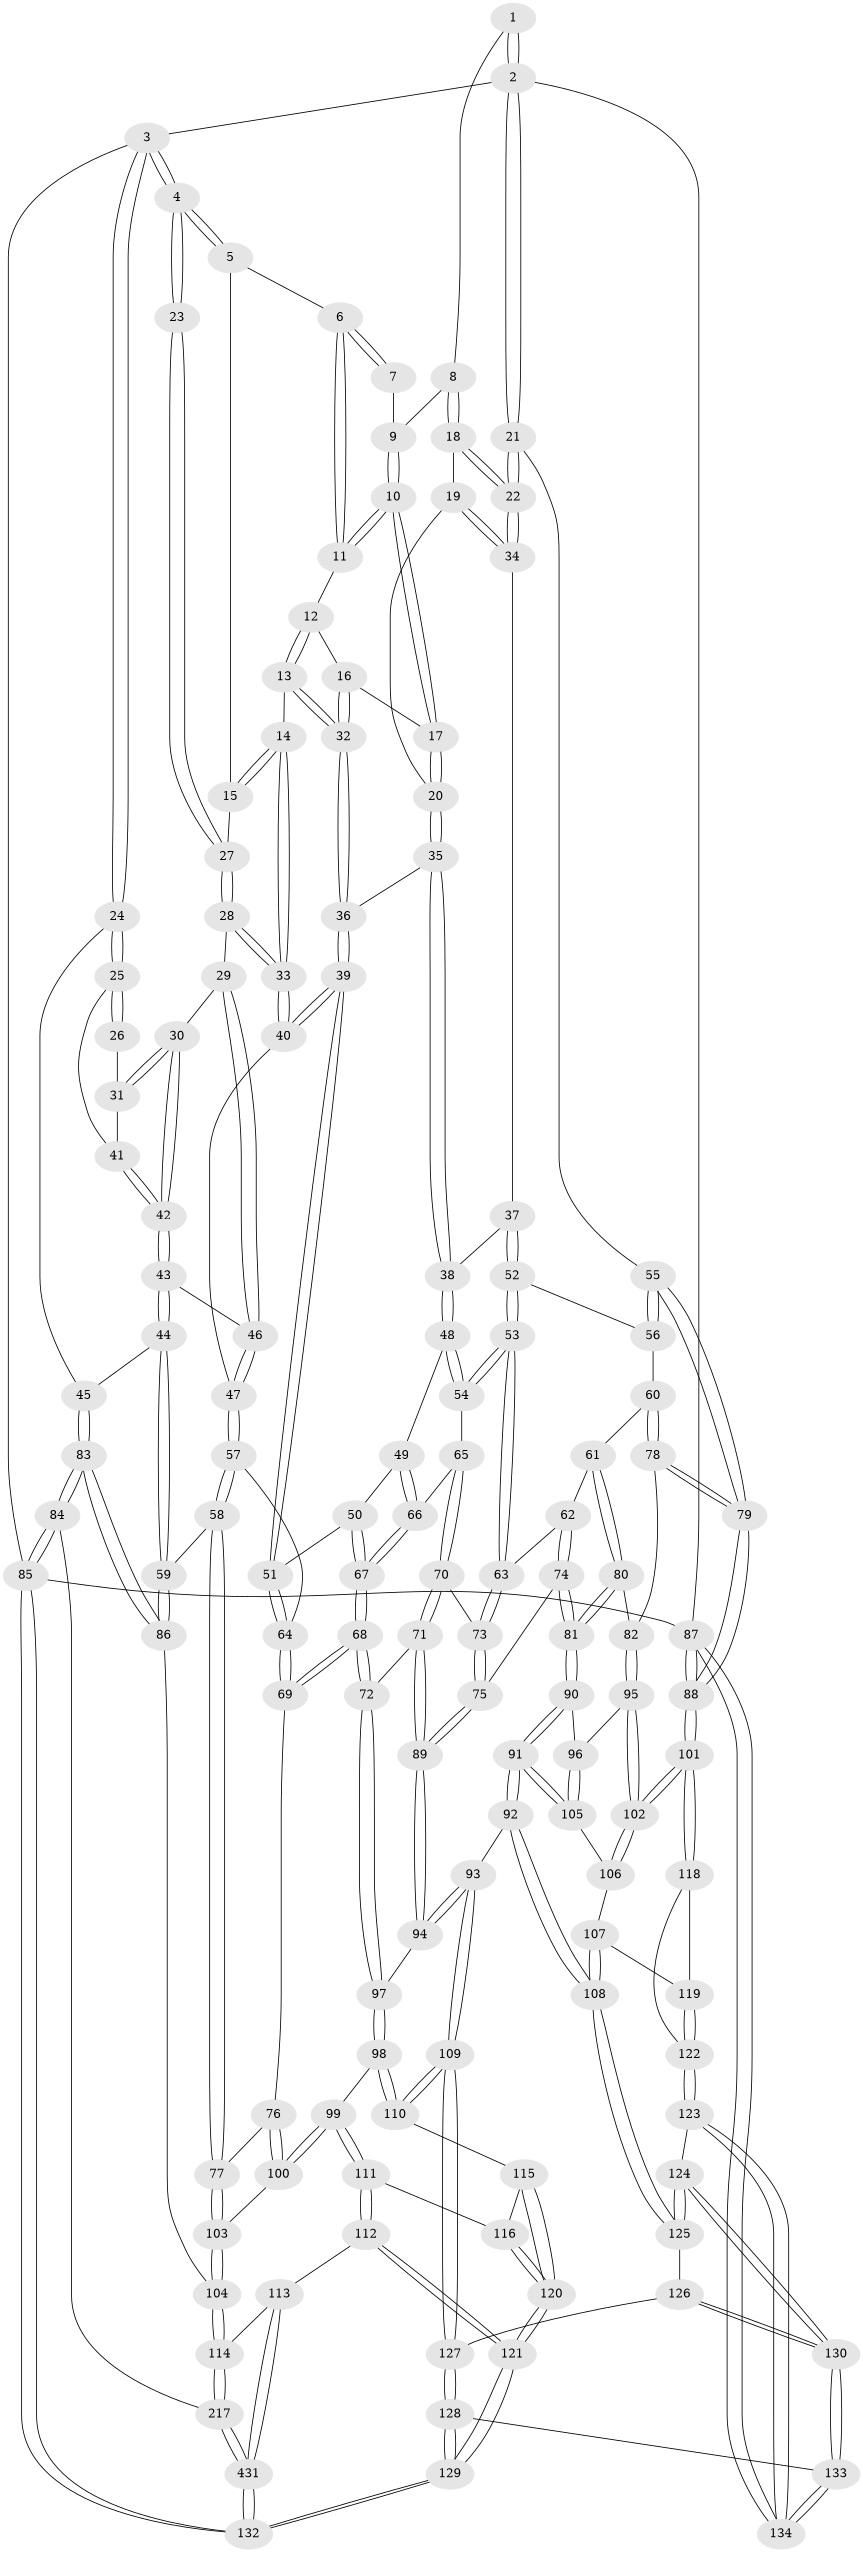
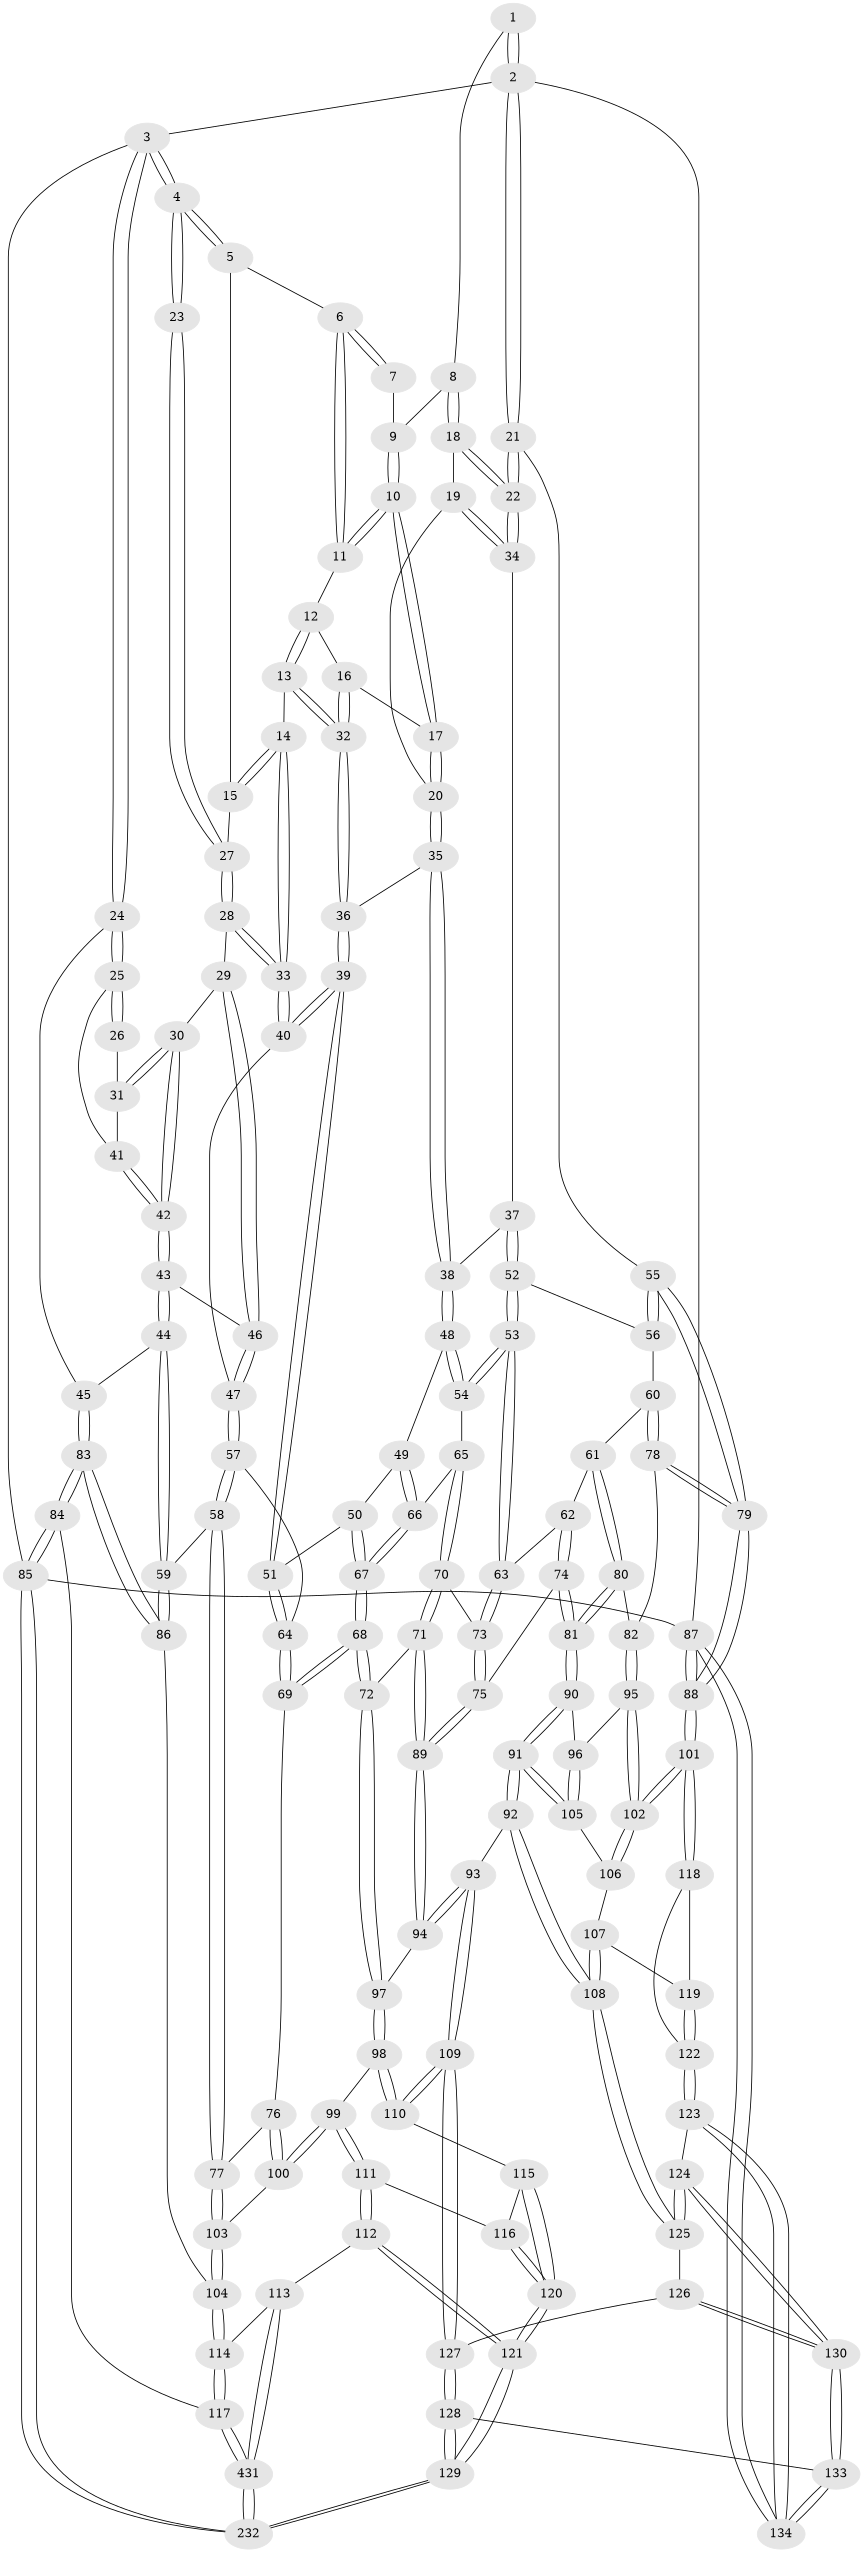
node "217": label "217" -> "117"
node "132": label "132" -> "232"
